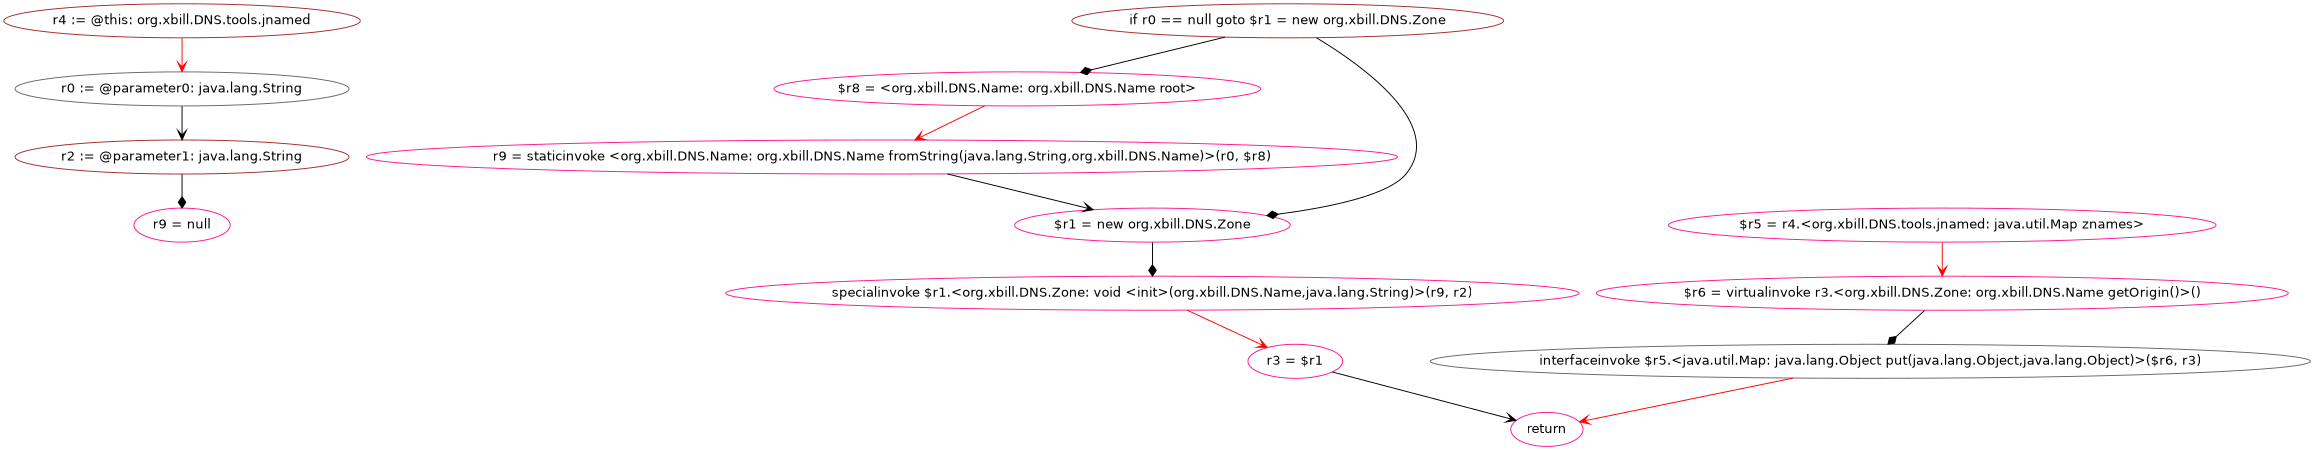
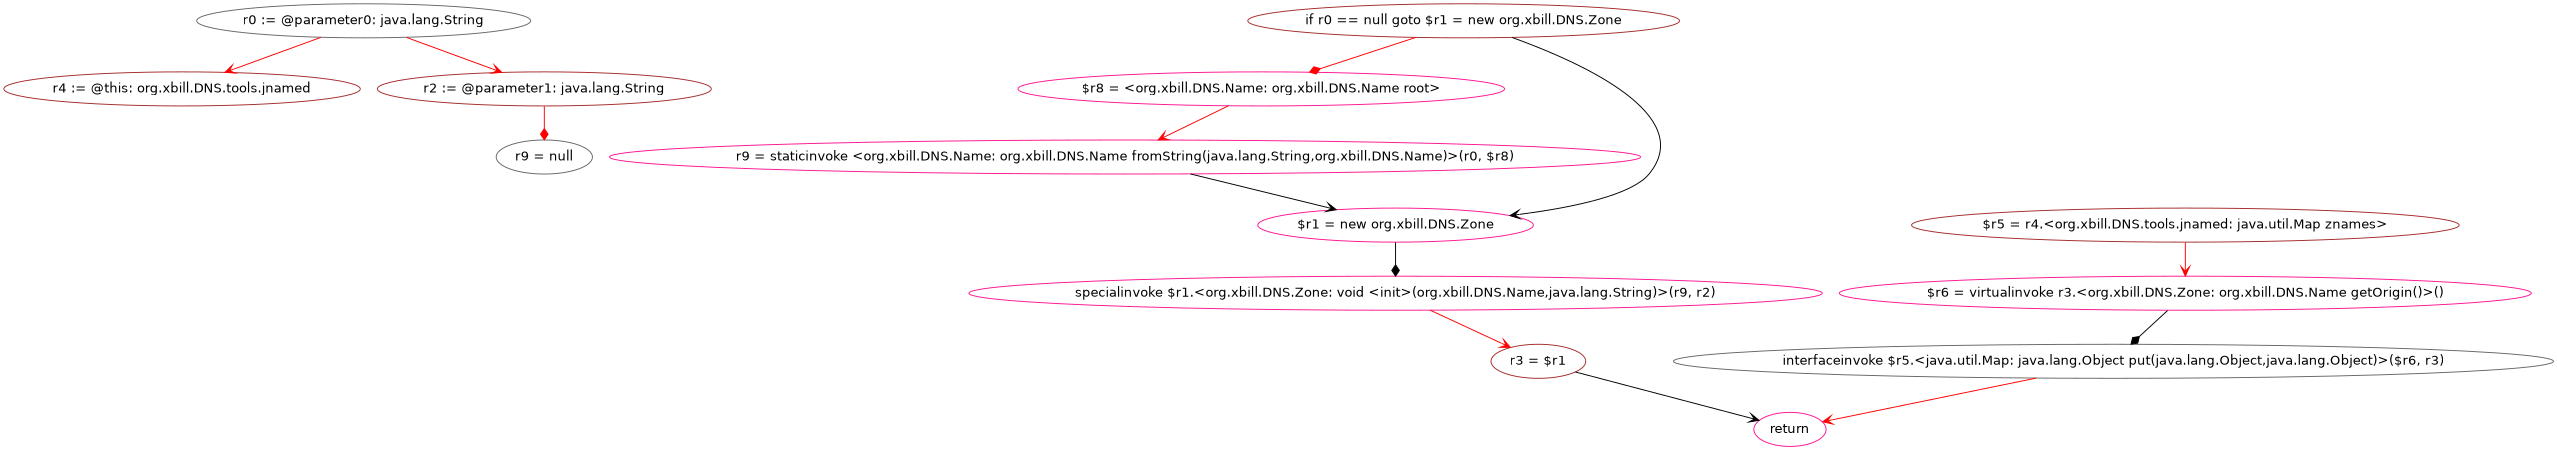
edge "r4 := @this: org.xbill.DNS.tools.jnamed" -> "r0 := @parameter0: java.lang.String": reversed
edge "if r0 == null goto $r1 = new org.xbill.DNS.Zone" -> "$r8 = <org.xbill.DNS.Name: org.xbill.DNS.Name root>": color black -> red
edge "r0 := @parameter0: java.lang.String" -> "r2 := @parameter1: java.lang.String": color black -> red
edge "if r0 == null goto $r1 = new org.xbill.DNS.Zone" -> "$r1 = new org.xbill.DNS.Zone": arrowhead diamond -> vee
edge "r2 := @parameter1: java.lang.String" -> "r9 = null": color black -> red
node "r9 = null": color deeppink -> gray40
node "$r5 = r4.<org.xbill.DNS.tools.jnamed: java.util.Map znames>": color deeppink -> brown
node "r3 = $r1": color deeppink -> brown
